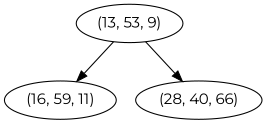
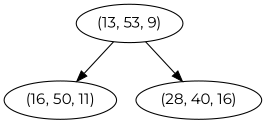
node "(16, 59, 11)": label "(16, 59, 11)" -> "(16, 50, 11)"
node "(28, 40, 66)": label "(28, 40, 66)" -> "(28, 40, 16)"
